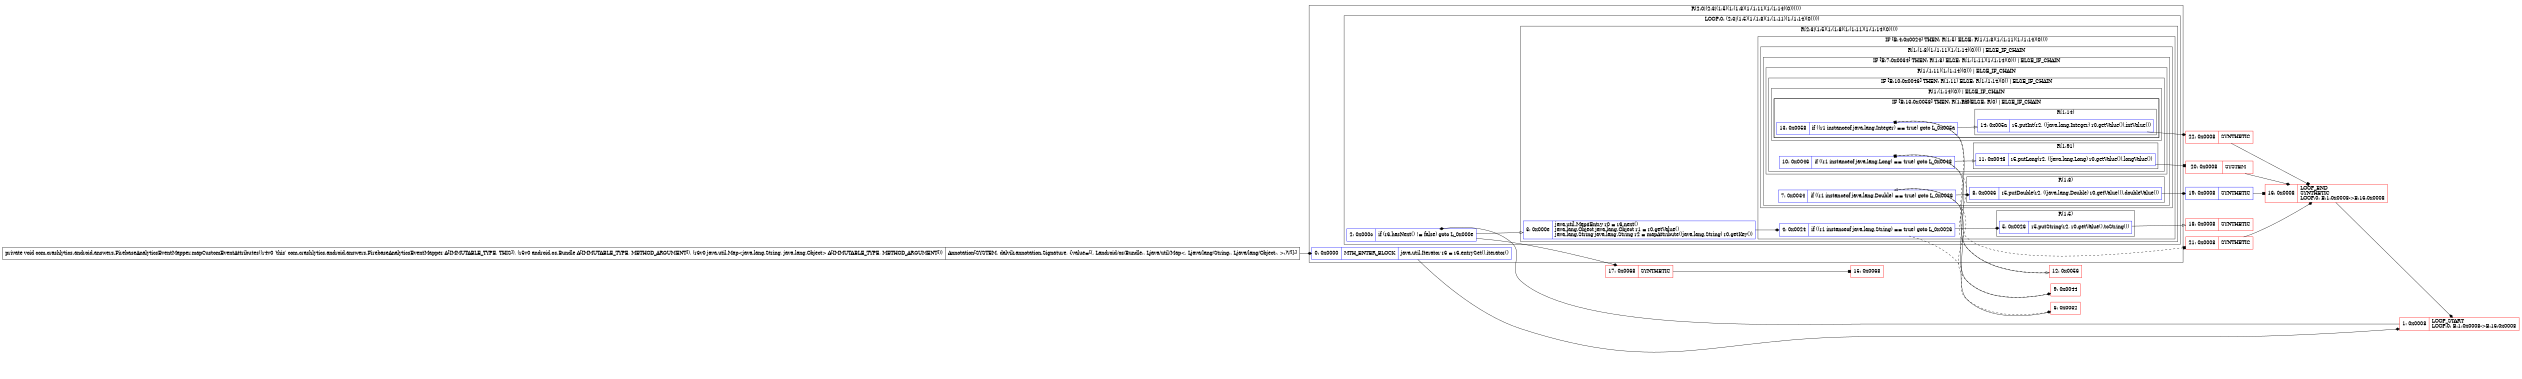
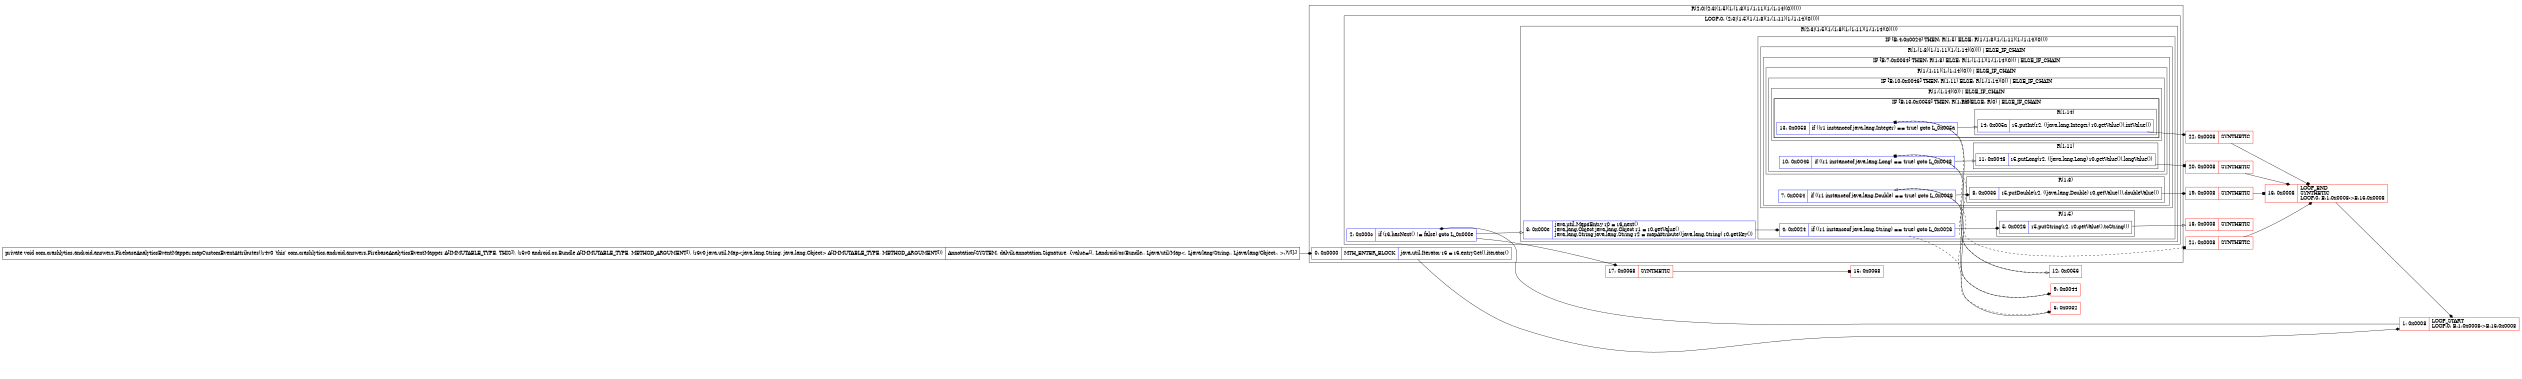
cluster "R(1:91)": label "R(1:91)" -> "R(1:11)"
node "20: 0x0008": text "SYSTEM" -> "SYNTHETIC"
node "19: 0x0008": color blue -> red
